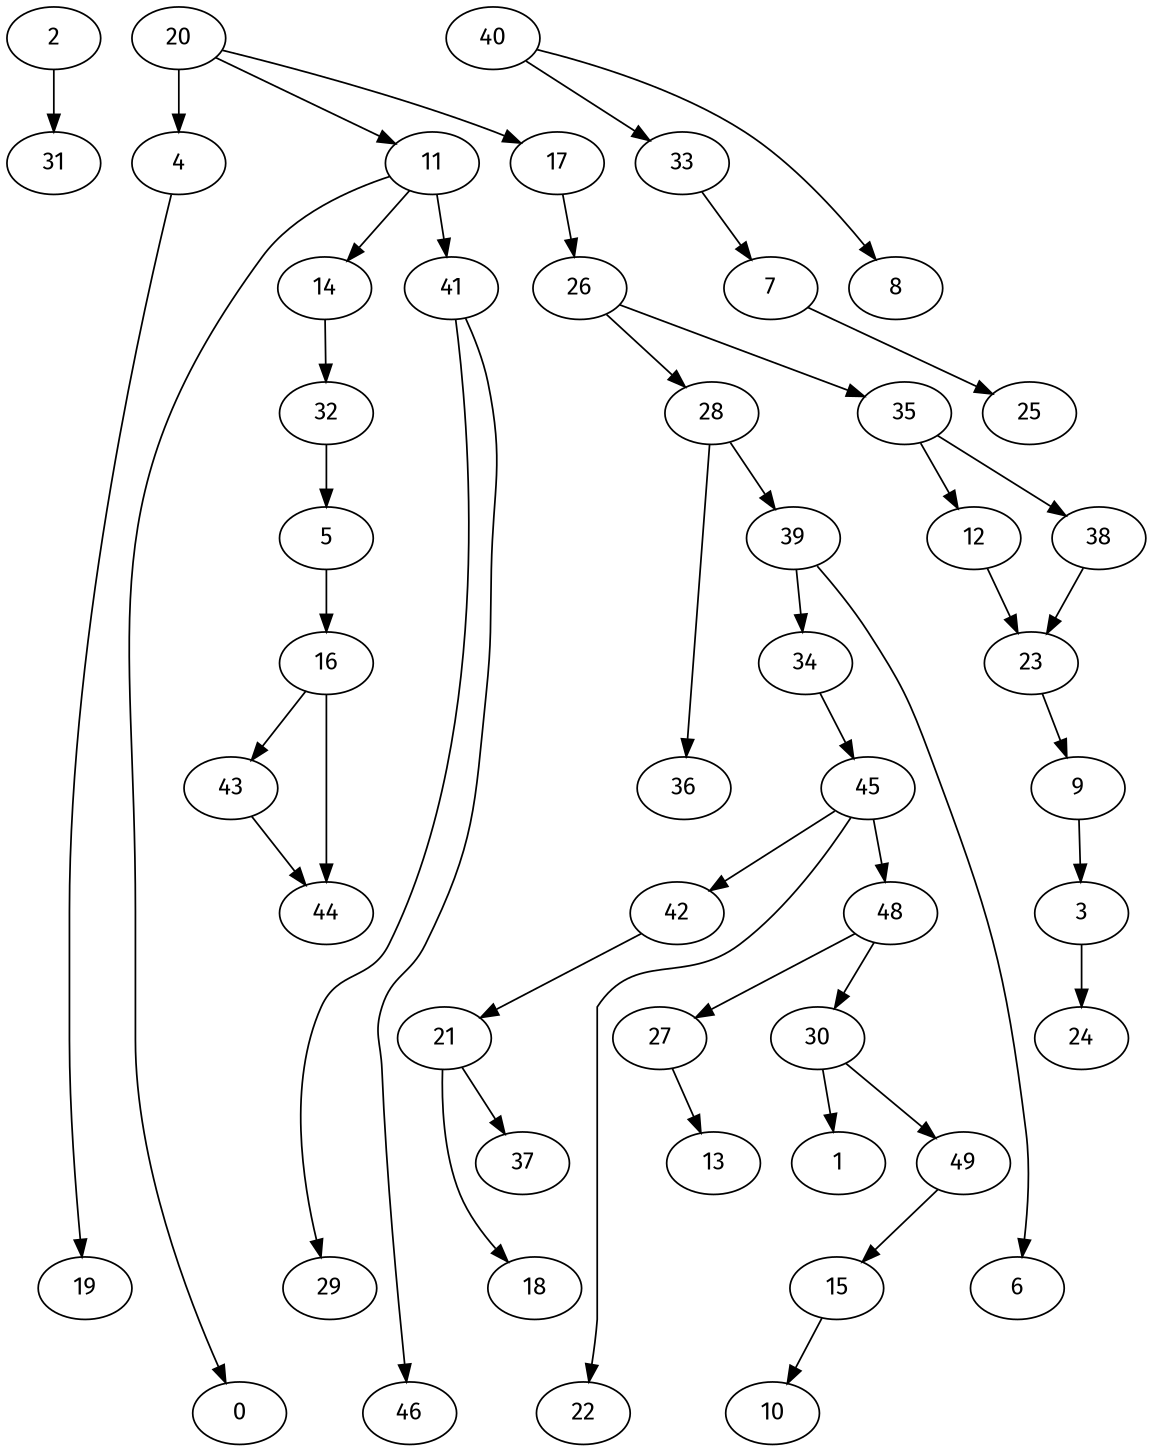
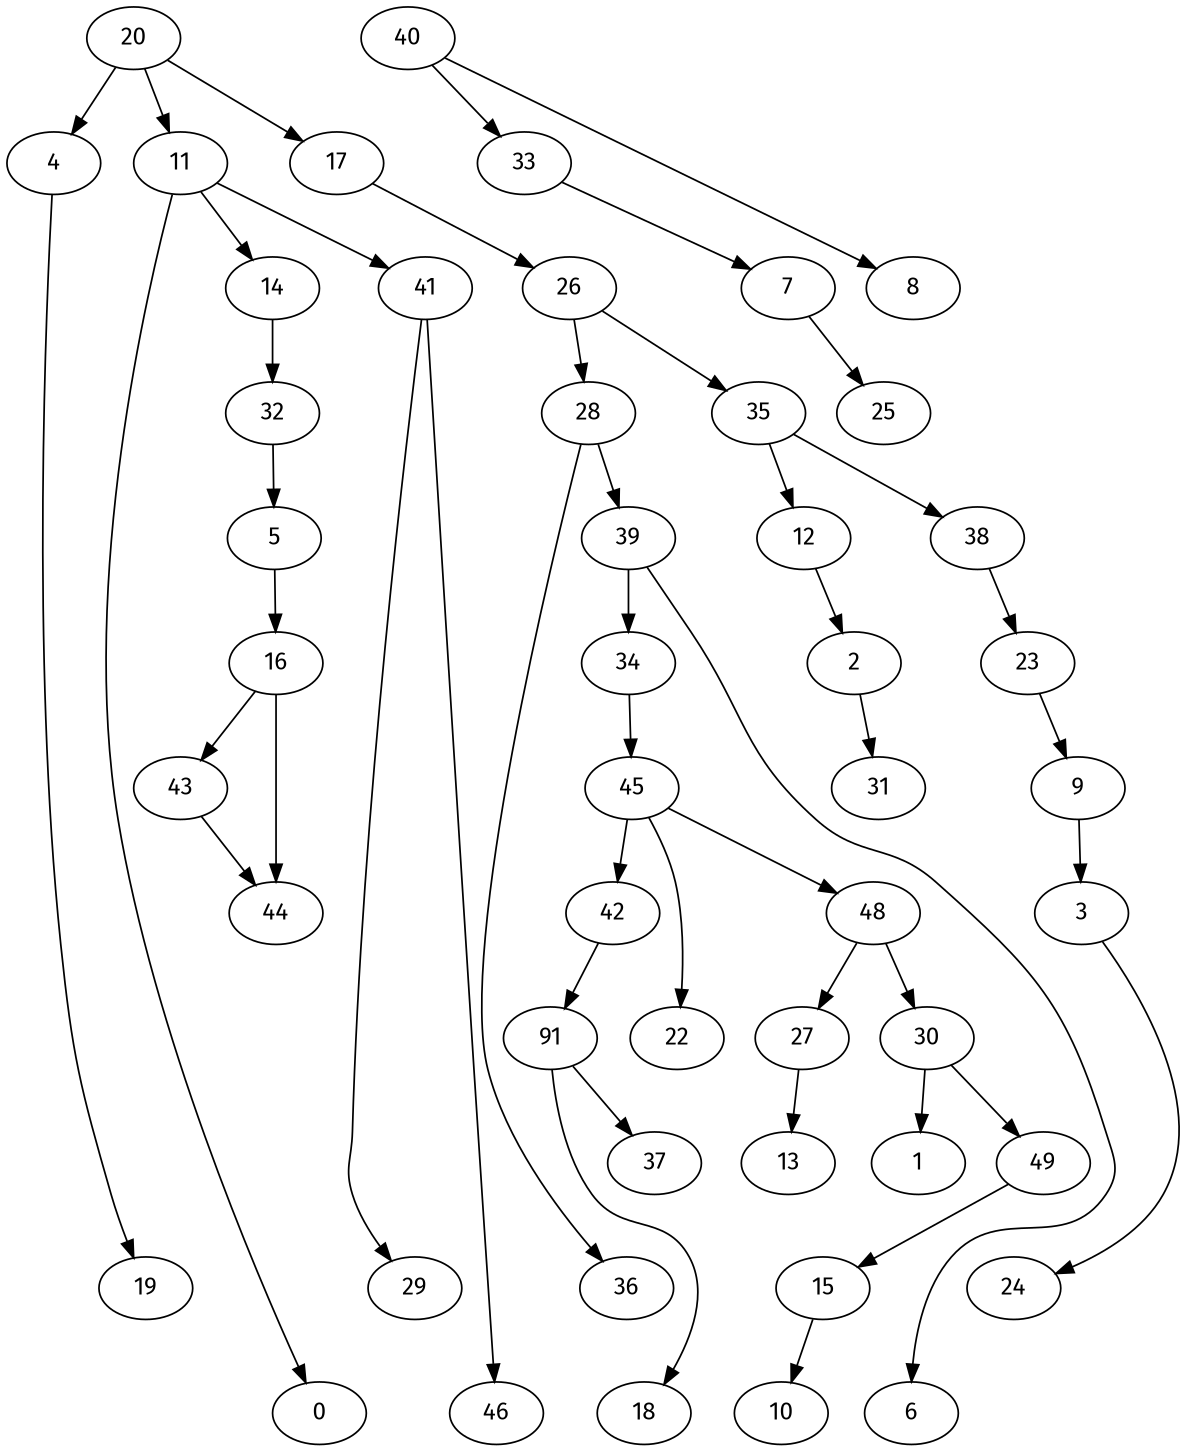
edge "12" -> "23": now "12" -> "2"
node "21": label "21" -> "91"
